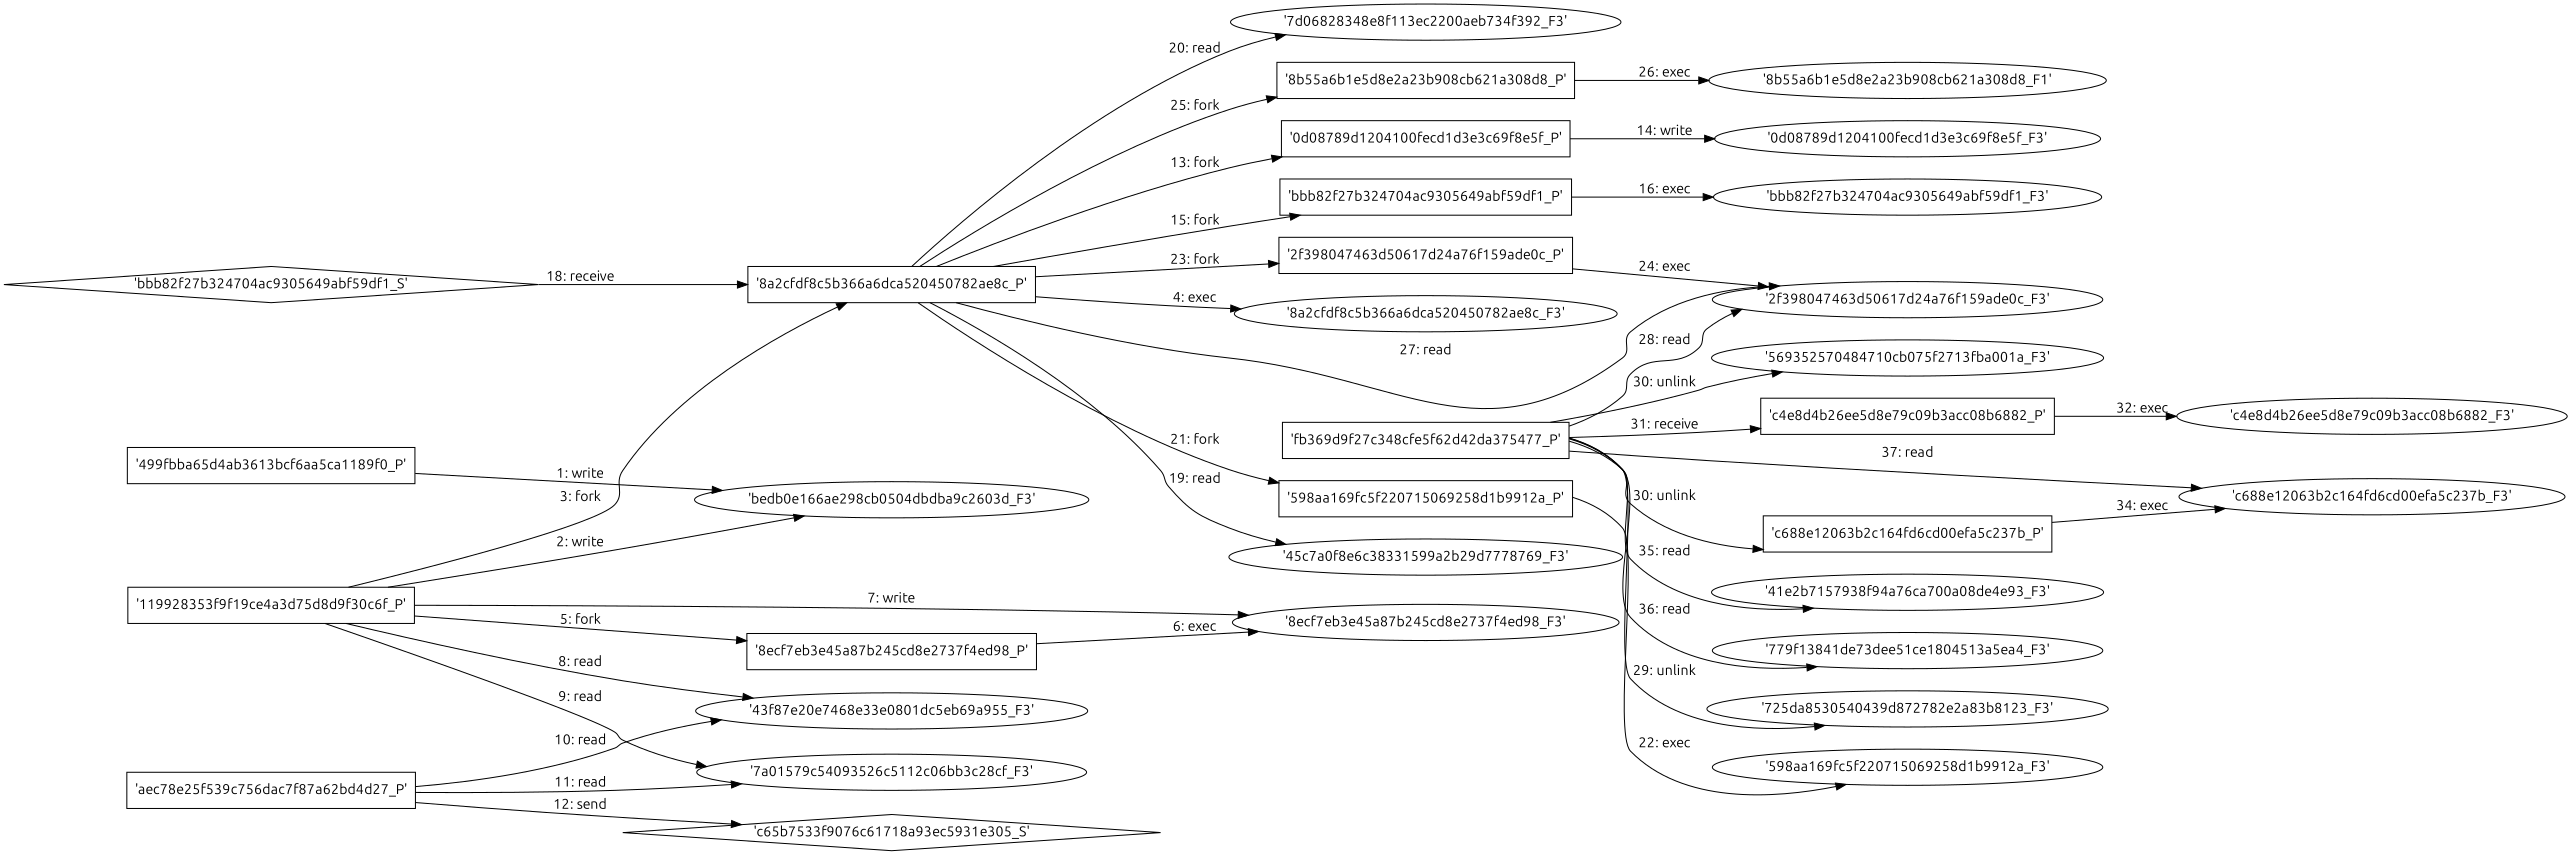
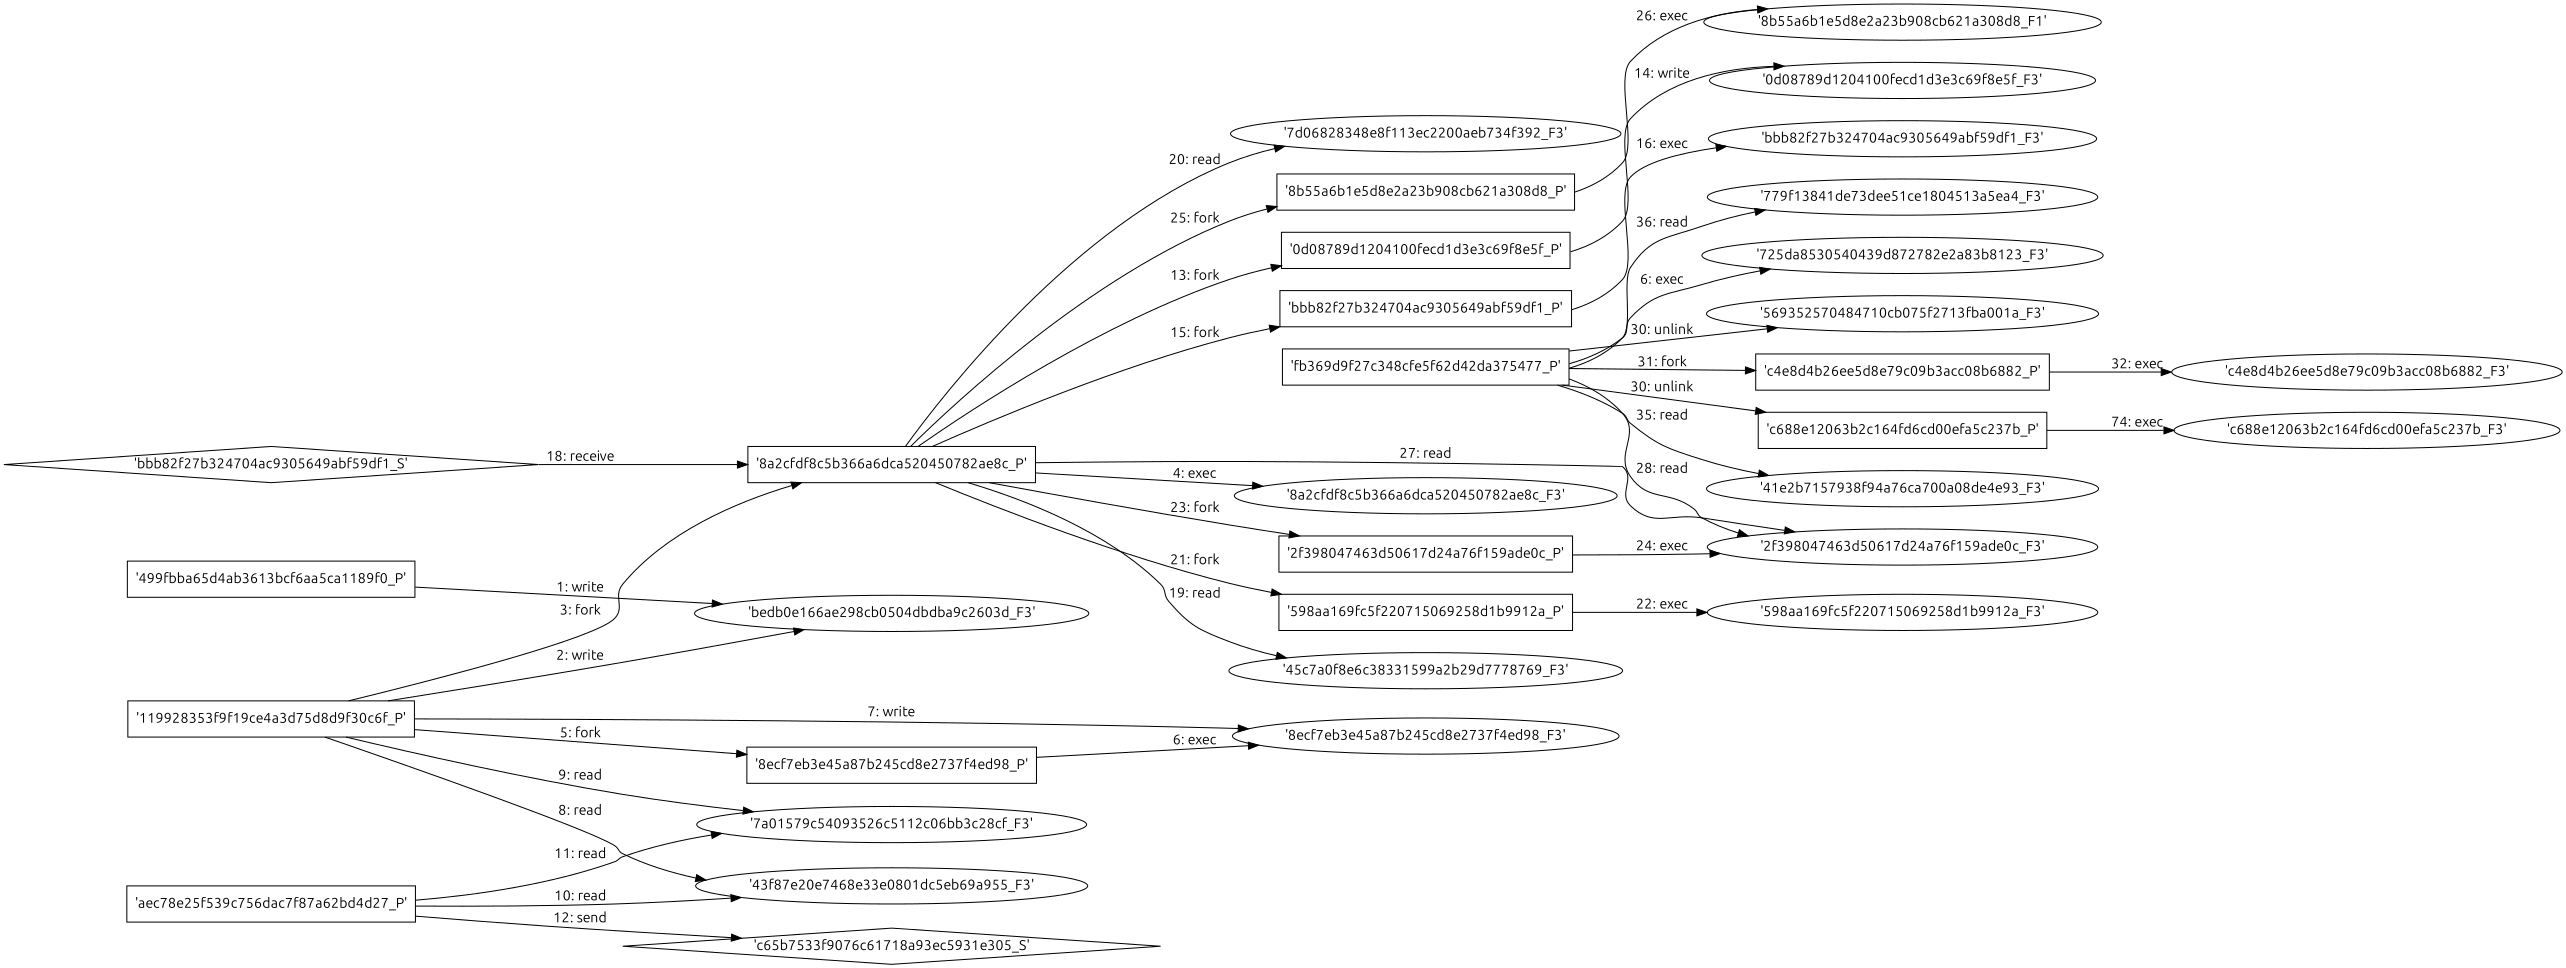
edge "'fb369d9f27c348cfe5f62d42da375477_P'" -> "'c4e8d4b26ee5d8e79c09b3acc08b6882_P'": label "31: receive" -> "31: fork"
edge "'fb369d9f27c348cfe5f62d42da375477_P'" -> "'c688e12063b2c164fd6cd00efa5c237b_F3'": removed, label "37: read"
edge "'c688e12063b2c164fd6cd00efa5c237b_P'" -> "'c688e12063b2c164fd6cd00efa5c237b_F3'": label "34: exec" -> "74: exec"
edge "'fb369d9f27c348cfe5f62d42da375477_P'" -> "'725da8530540439d872782e2a83b8123_F3'": label "29: unlink" -> "6: exec"
